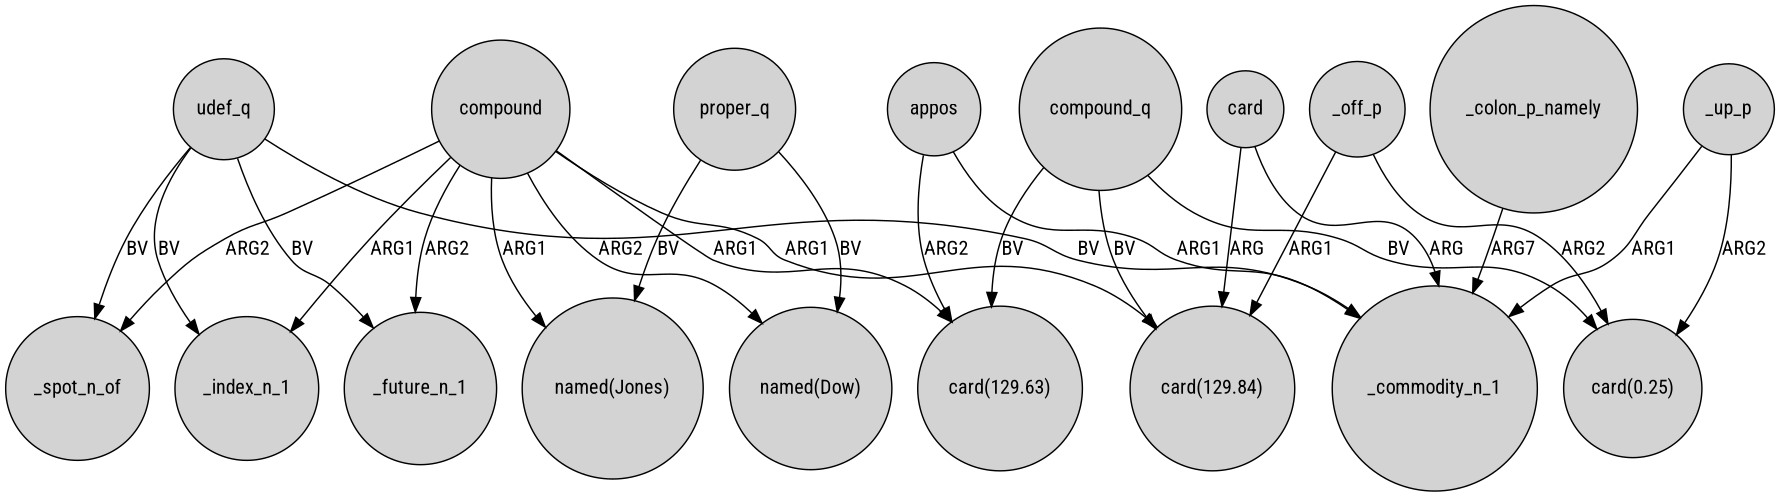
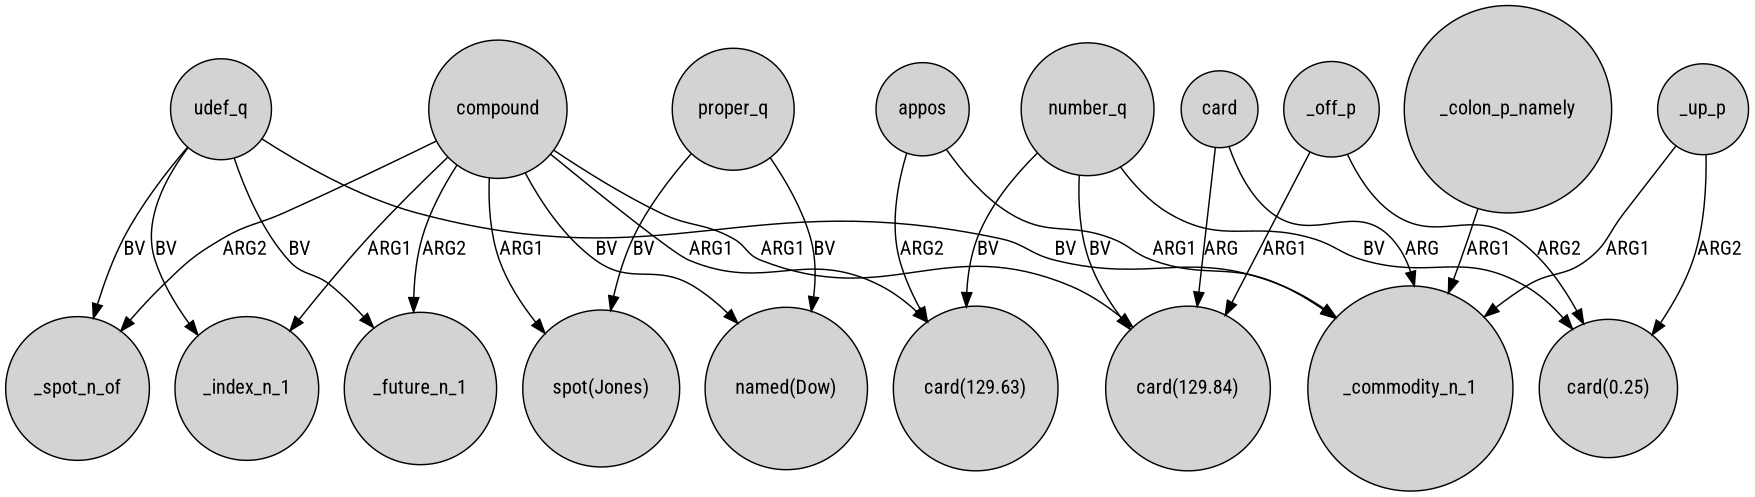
node "compound_q": label "compound_q" -> "number_q"
edge "compound" -> "named(Dow)": label "ARG2" -> "BV"
edge "_colon_p_namely" -> "_commodity_n_1": label "ARG7" -> "ARG1"
node "named(Jones)": label "named(Jones)" -> "spot(Jones)"
